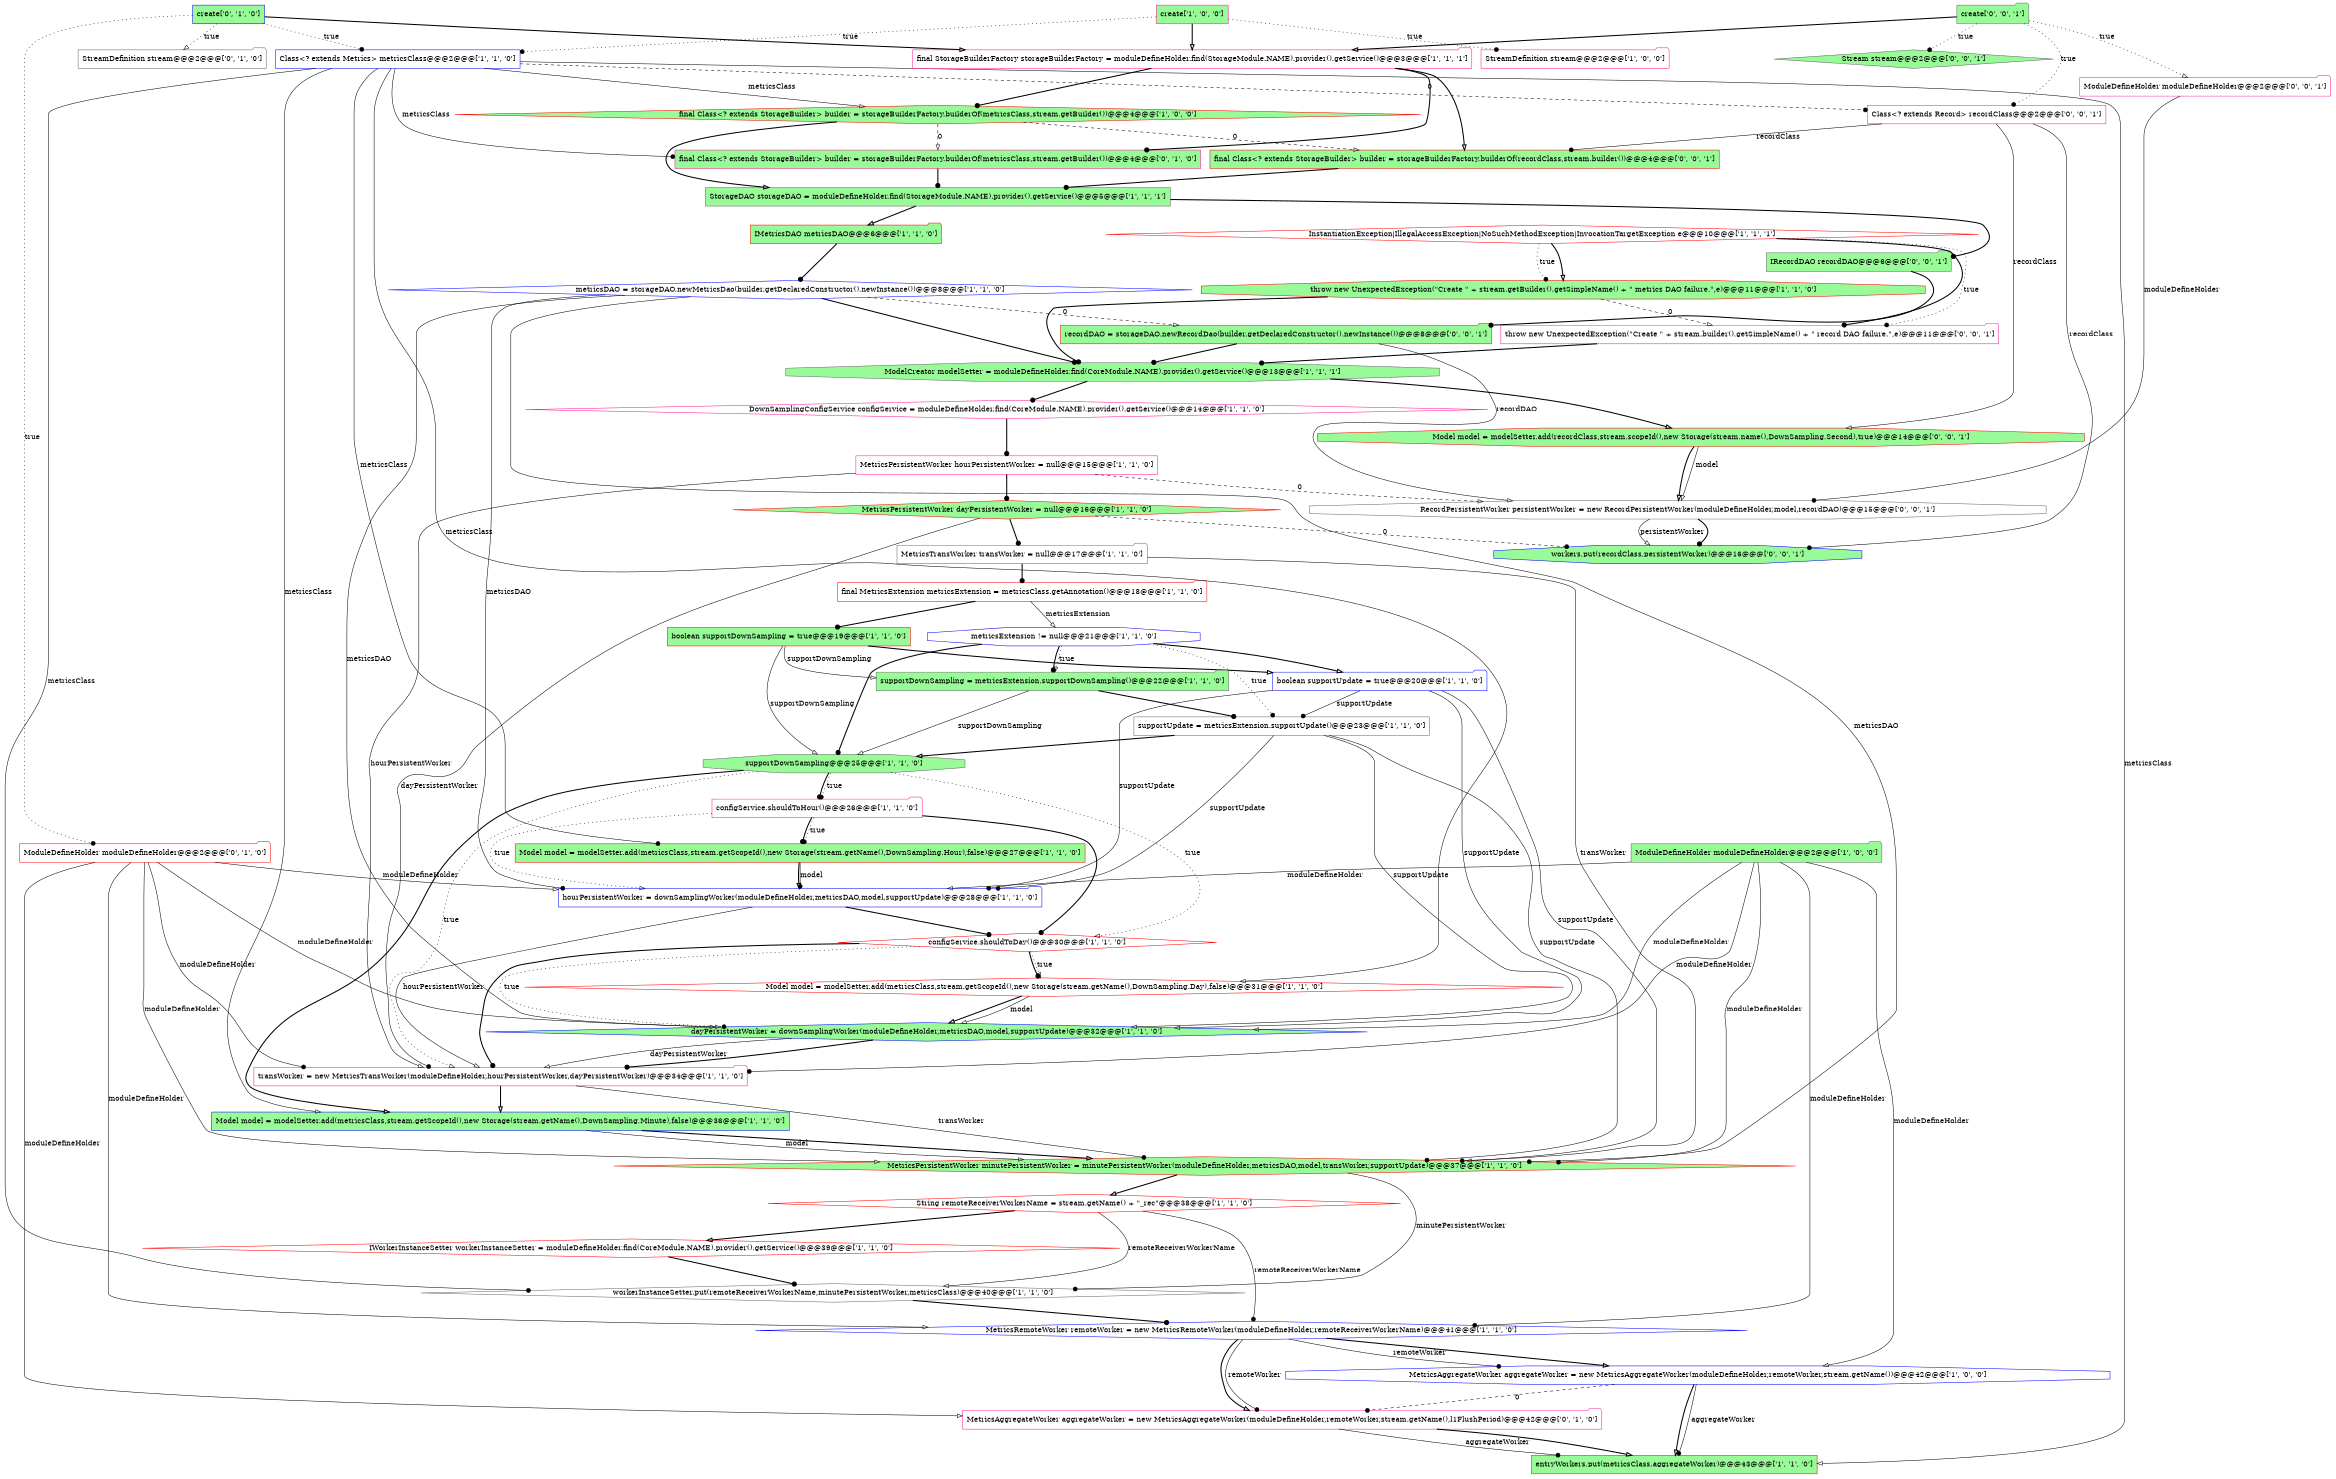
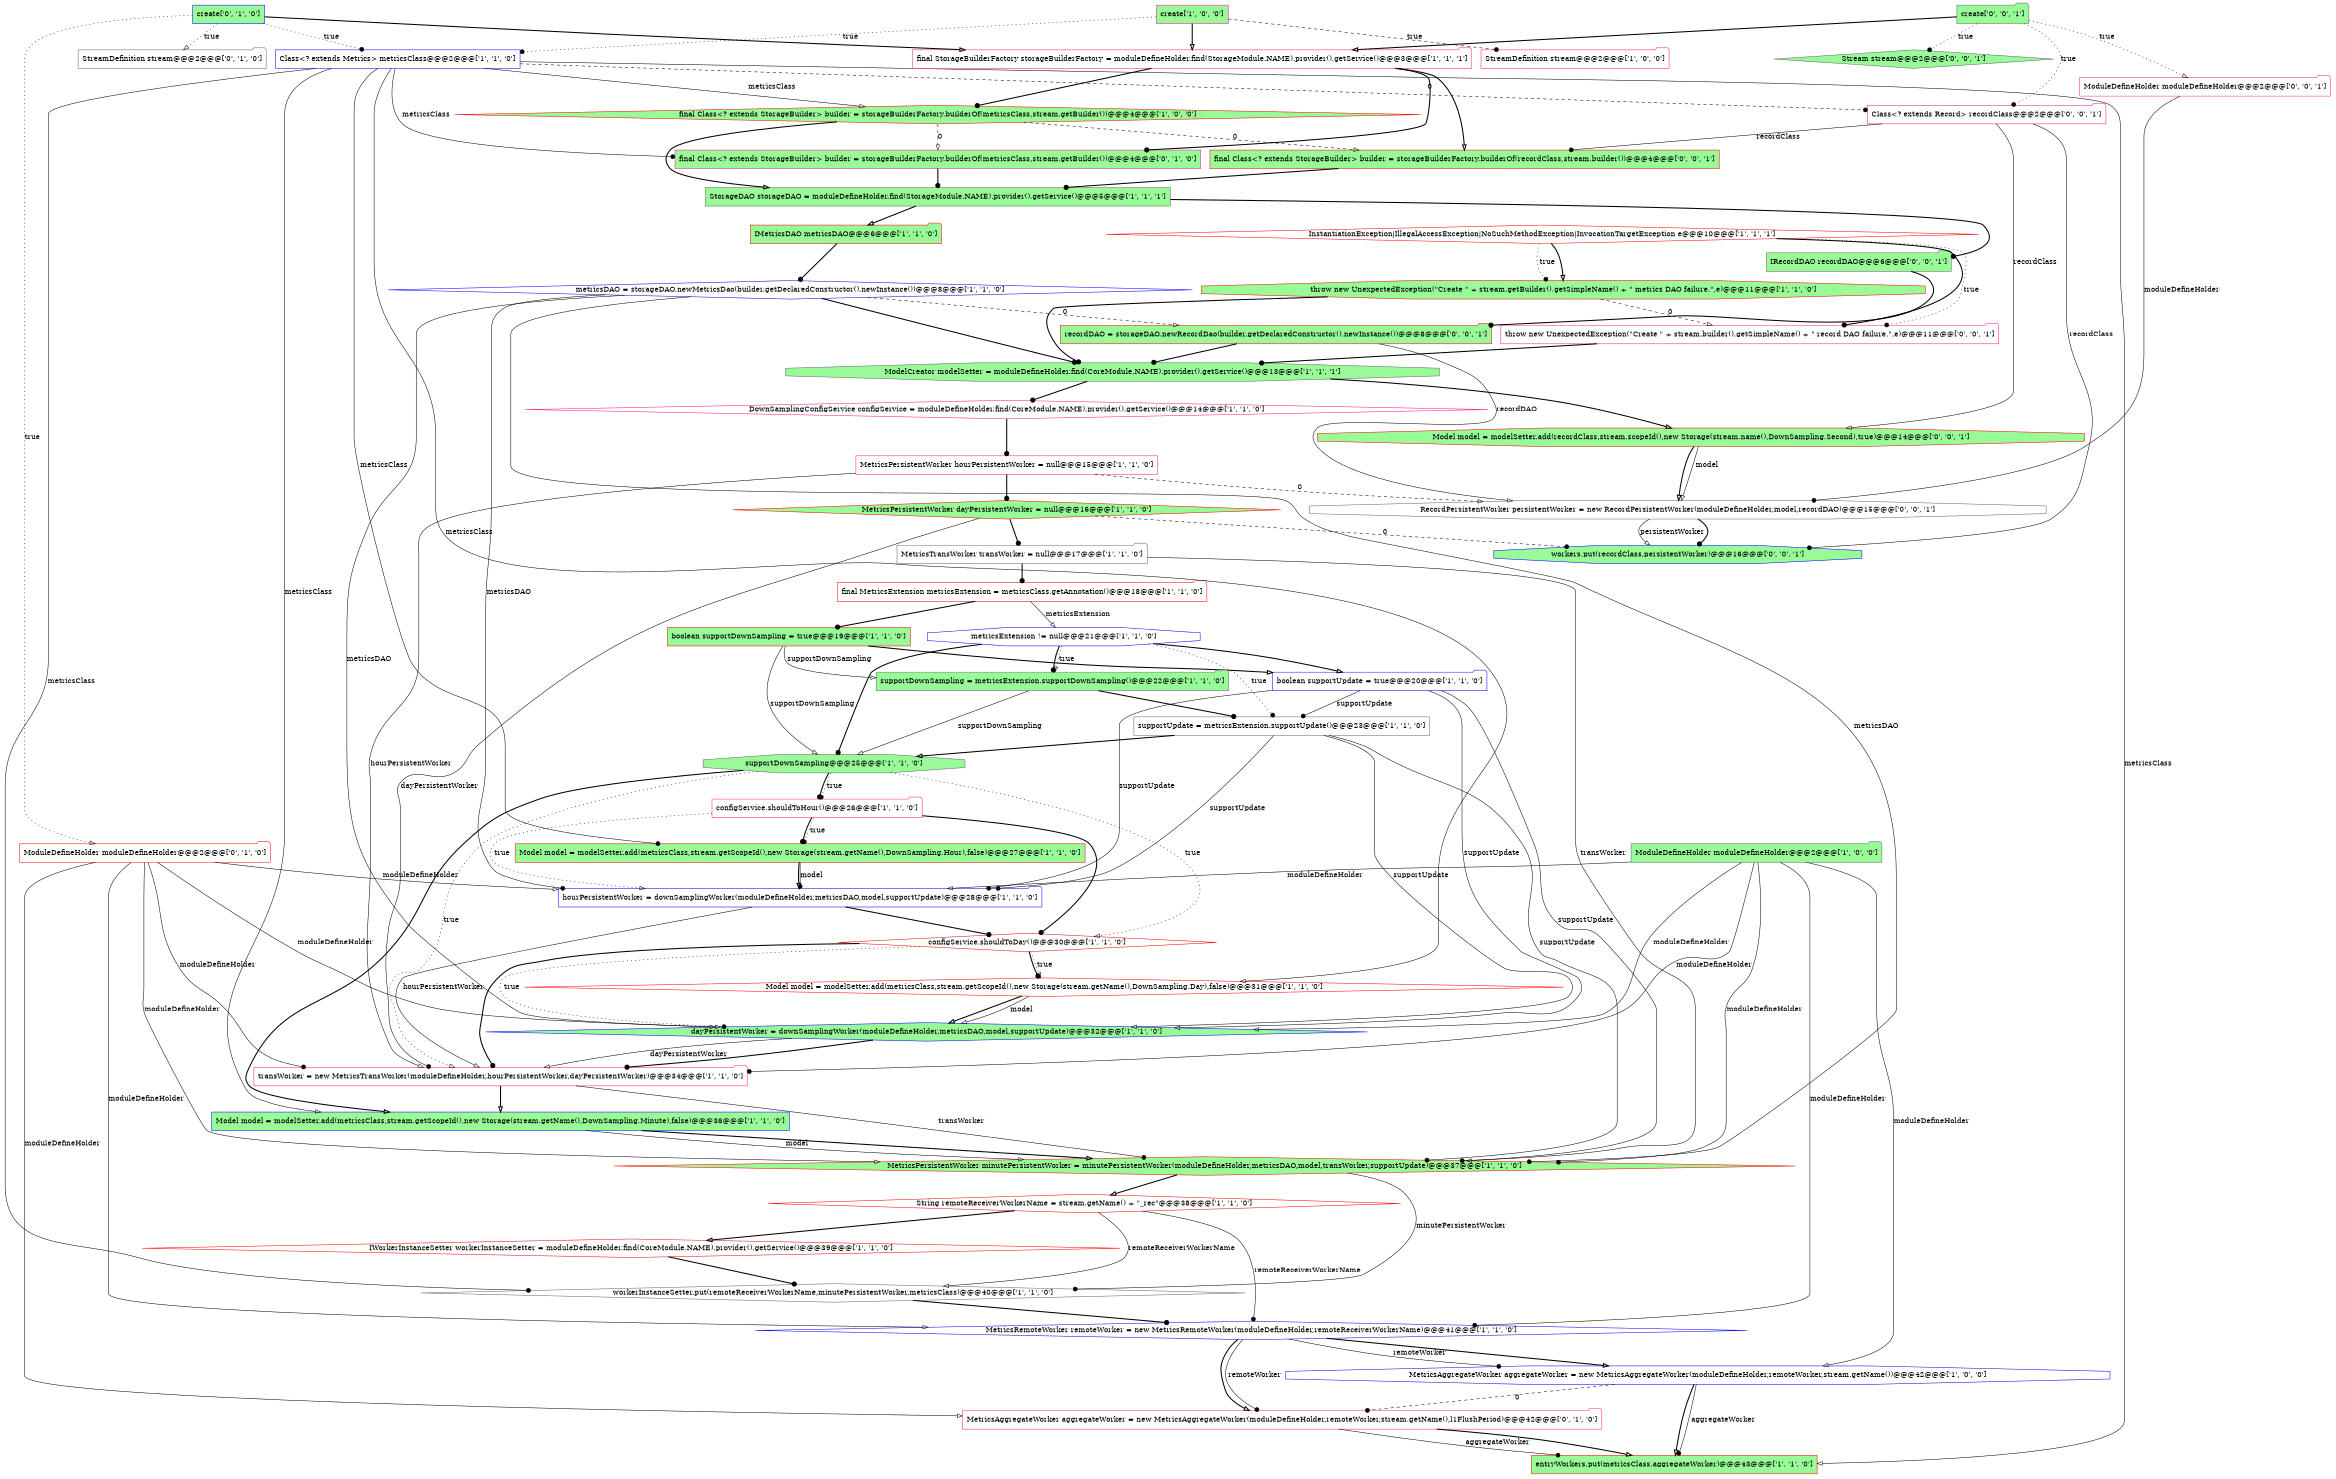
edge "create['1', '0', '0']" -> "StreamDefinition stream@@@2@@@['1', '0', '0']": style dotted -> dashed
node "Class<? extends Record> recordClass@@@2@@@['0', '0', '1']": shape box -> folder
edge "create['0', '1', '0']" -> "ModuleDefineHolder moduleDefineHolder@@@2@@@['0', '1', '0']": arrowhead dot -> onormal
